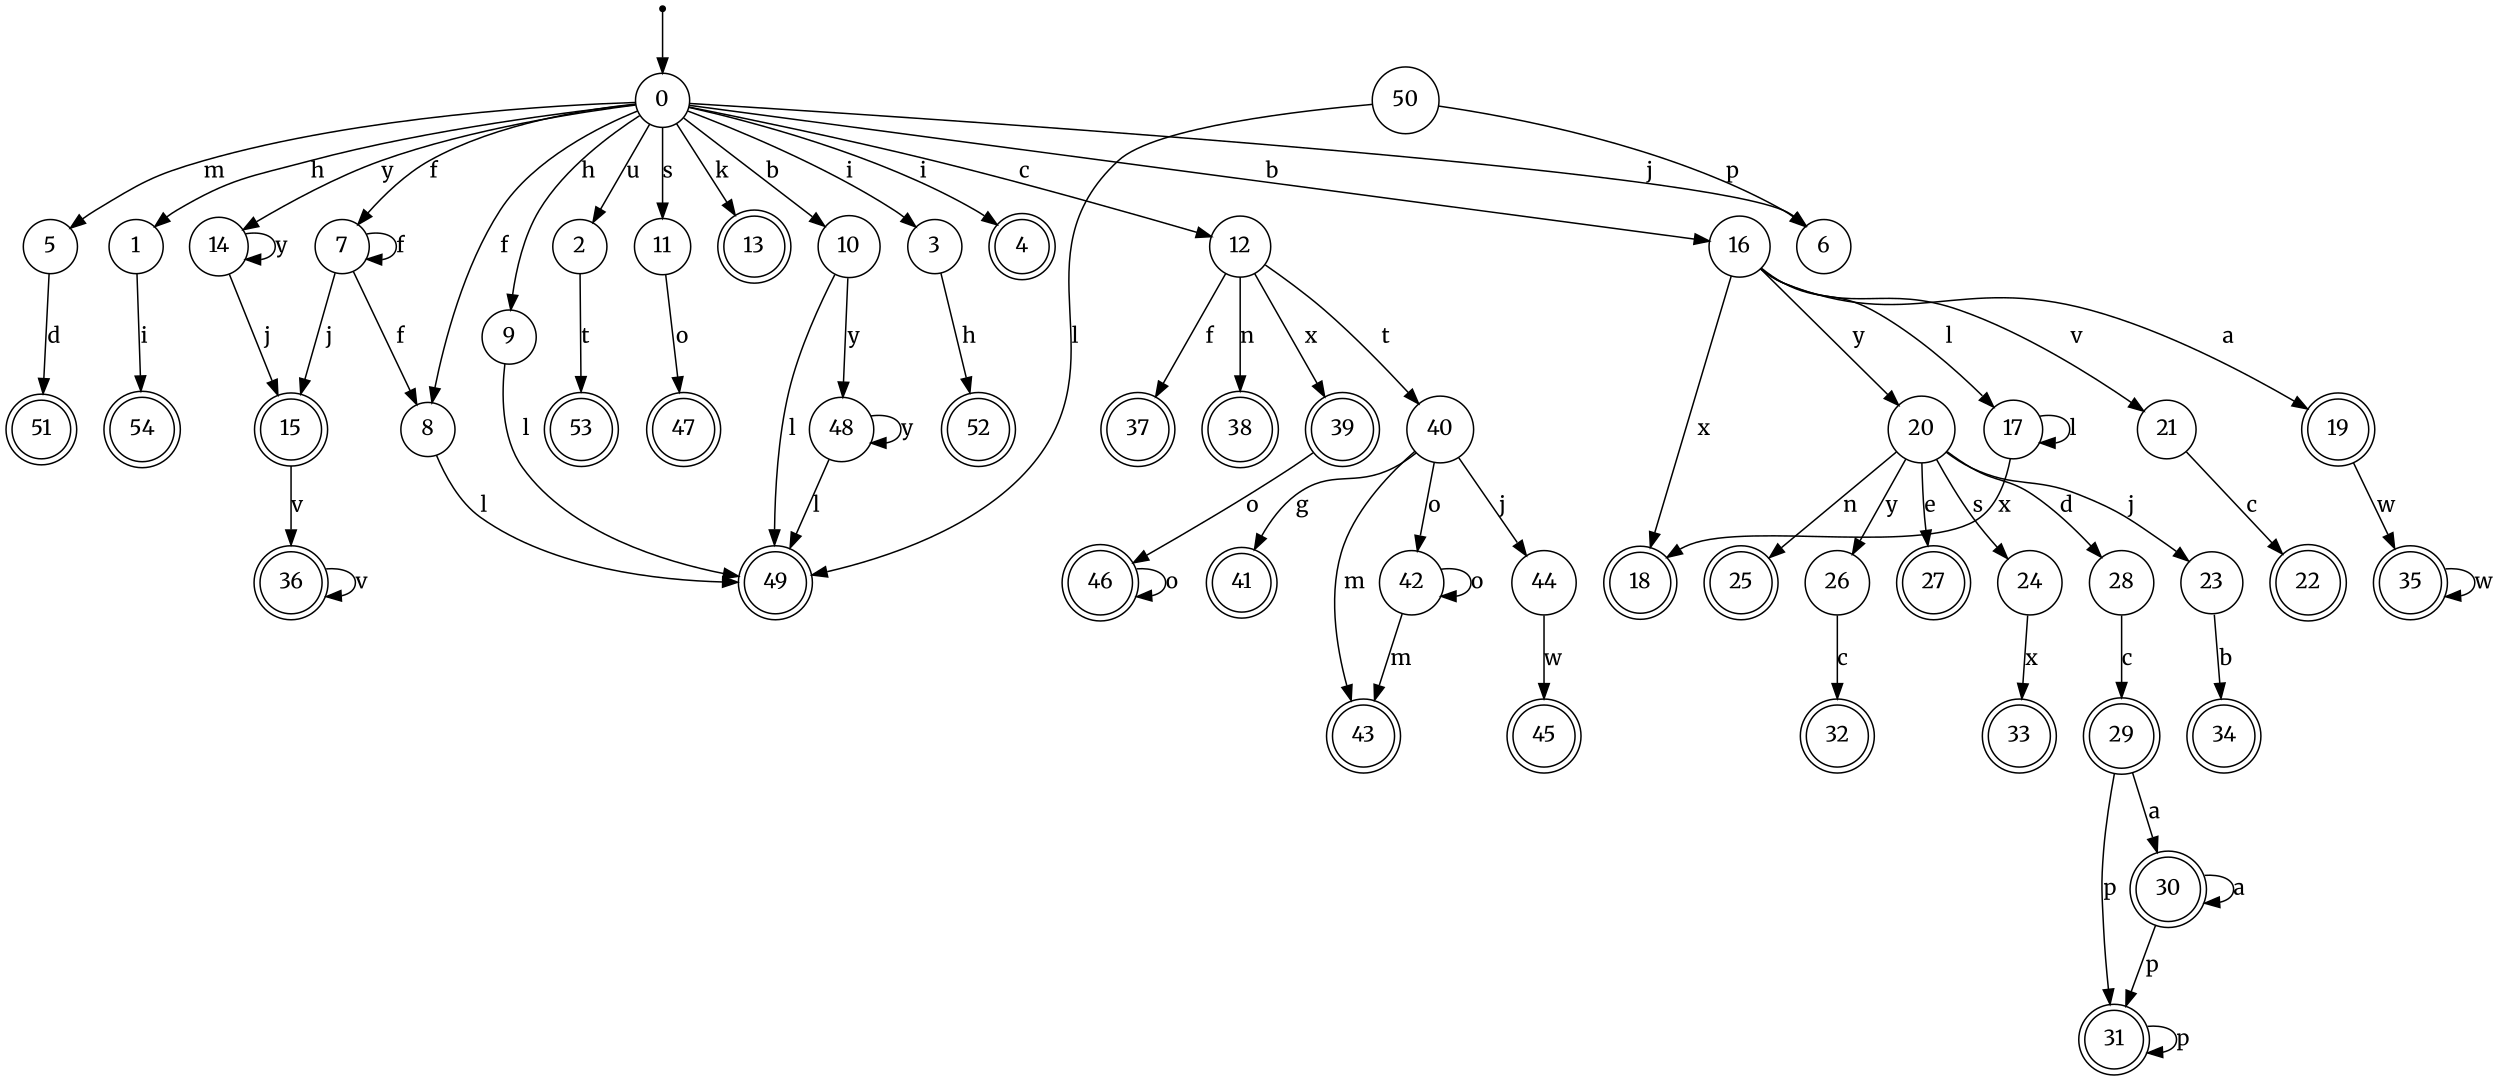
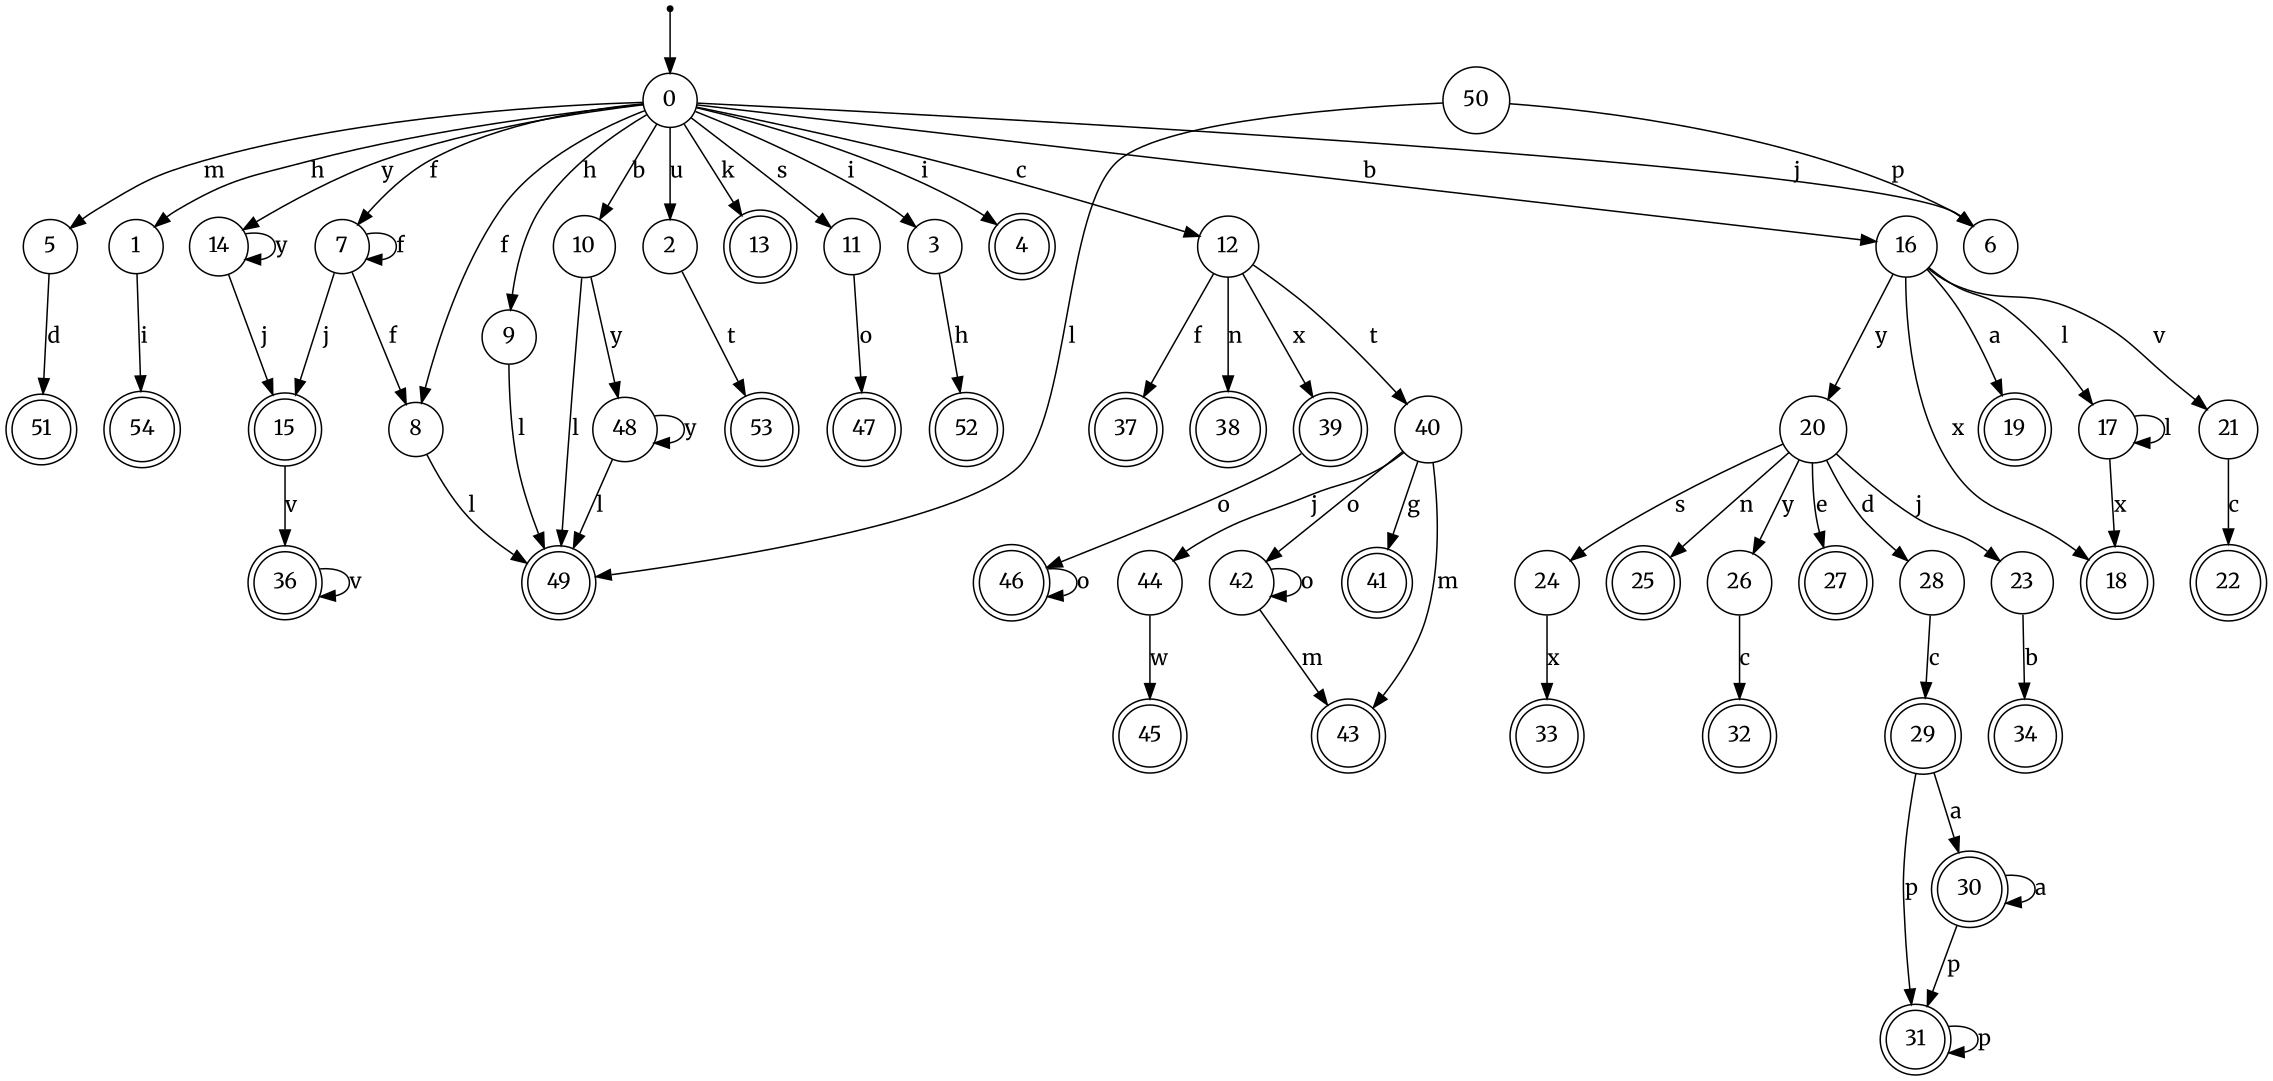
node "35": removed
